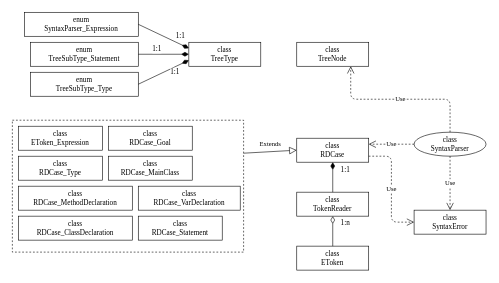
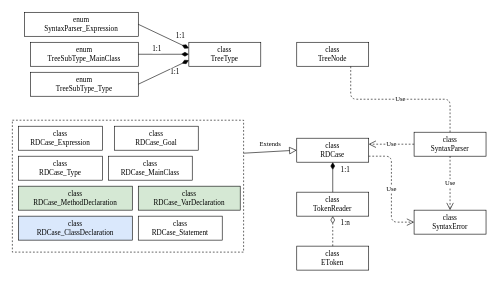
node "enum TreeSubType_Statement": label "enum TreeSubType_Statement" -> "enum TreeSubType_MainClass"
edge "class SyntaxParser" -> "class TreeNode": arrowhead open -> none
node "class EToken_Expression": label "class EToken_Expression" -> "class RDCase_Expression"
node "class RDCase_Goal": moved (150, 138) -> (156, 138)
node "class SyntaxParser": shape ellipse -> rectangle
node "class RDCase_MethodDeclaration": fillcolor #ffffff -> #d5e8d4
node "class RDCase_VarDeclaration": fillcolor #ffffff -> #d5e8d4
node "class RDCase_ClassDeclaration": fillcolor #ffffff -> #dae8fc
edge "class EToken" -> "class TokenReader": style solid -> dashed
